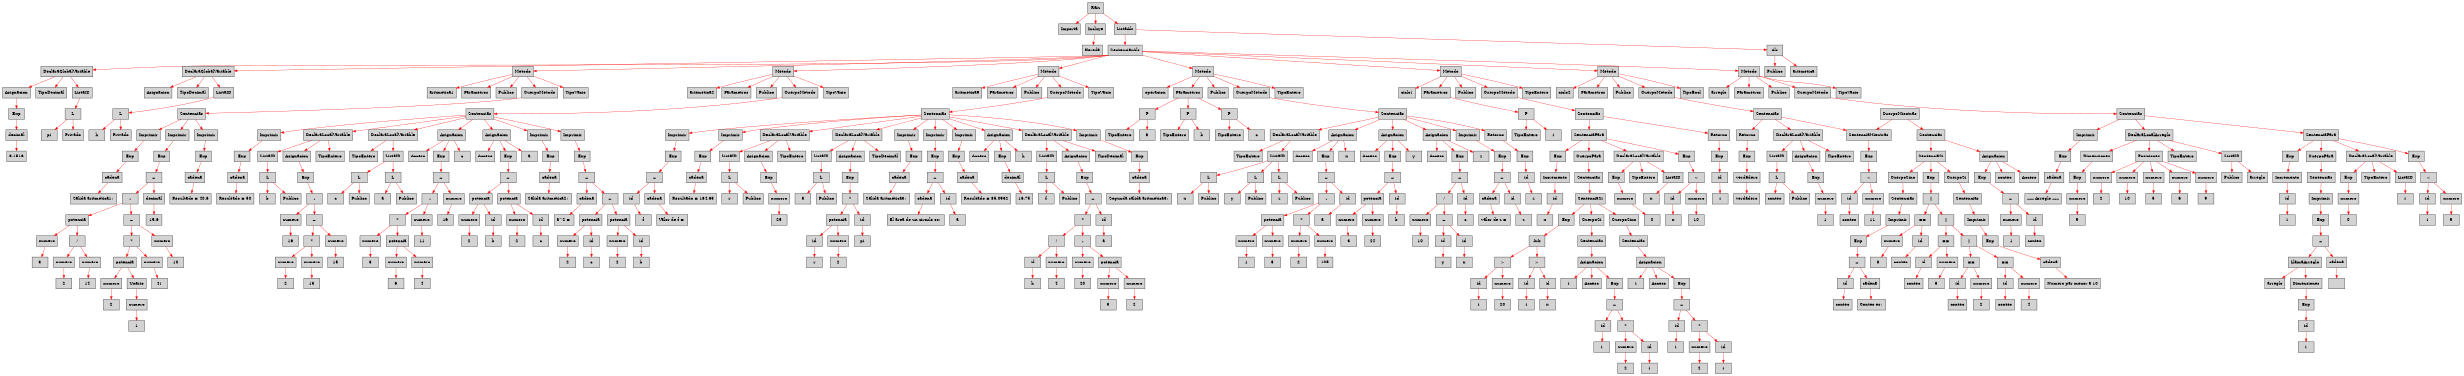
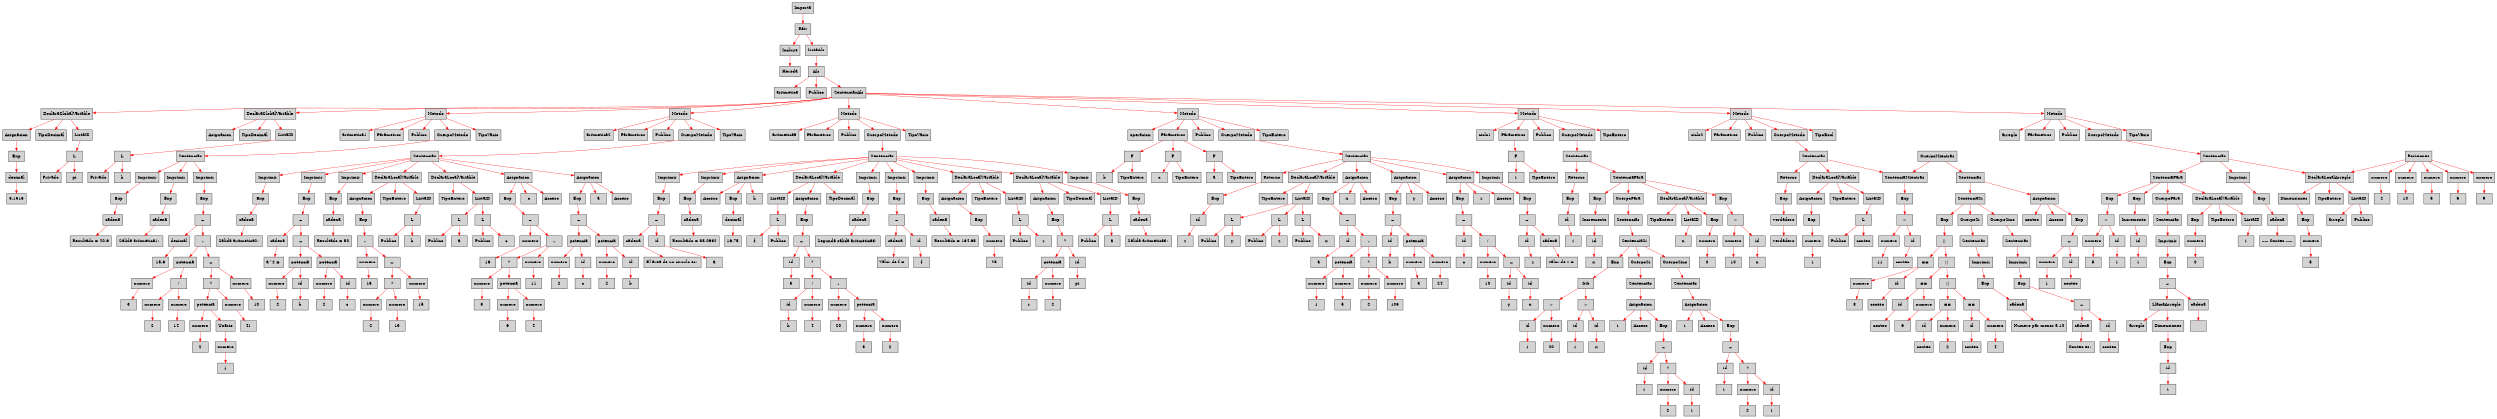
edge "Raiz" -> "Importa": reversed
edge "ListaAls" -> "SentenciasAls": now "Als" -> "SentenciasAls"
edge "DeclaraLocalArreglo" -> "Posiciones": reversed
node "----- Arreglo -----": label "----- Arreglo -----" -> "----- Conteo -----"
